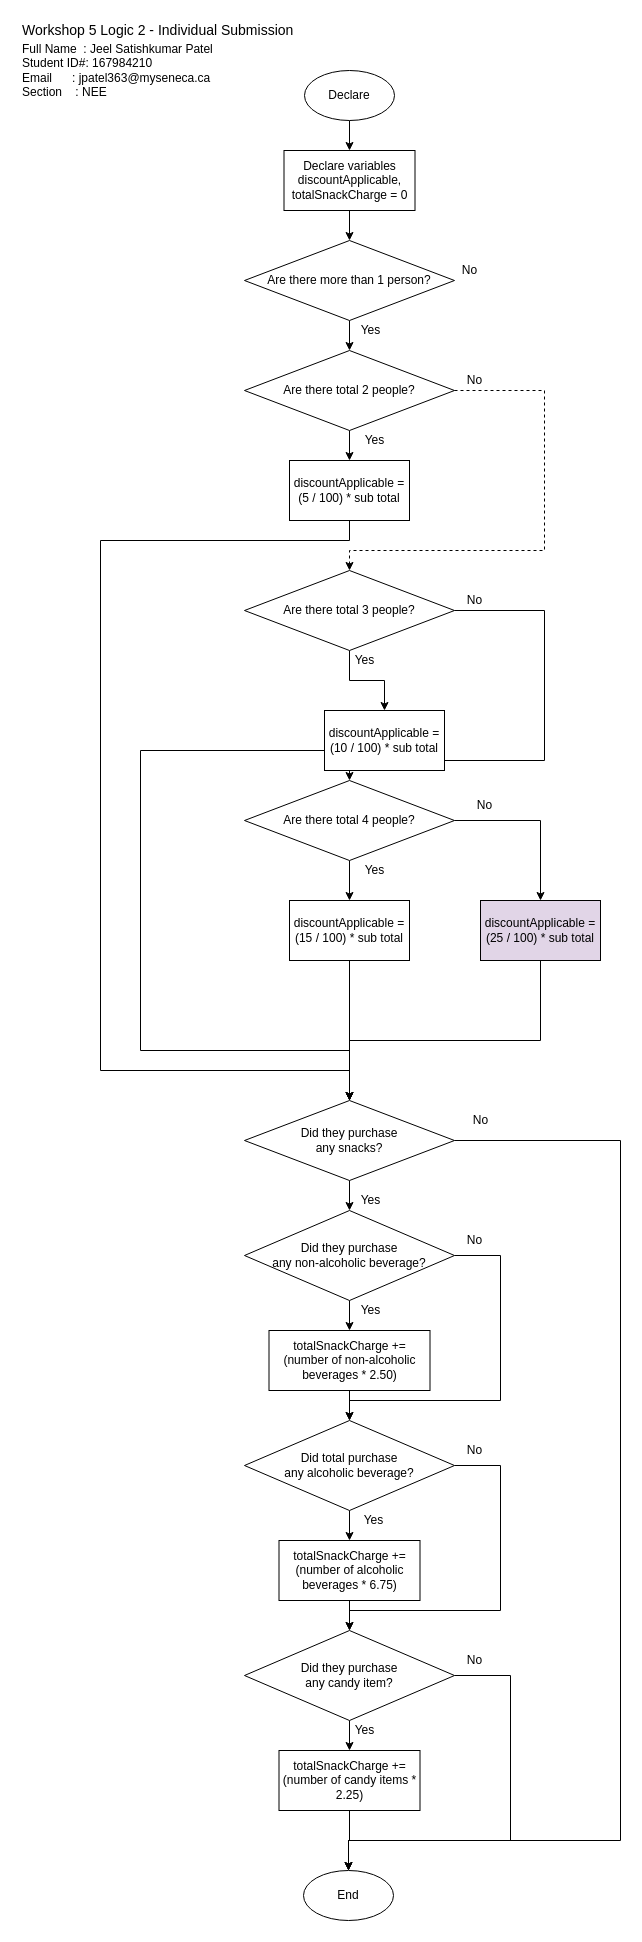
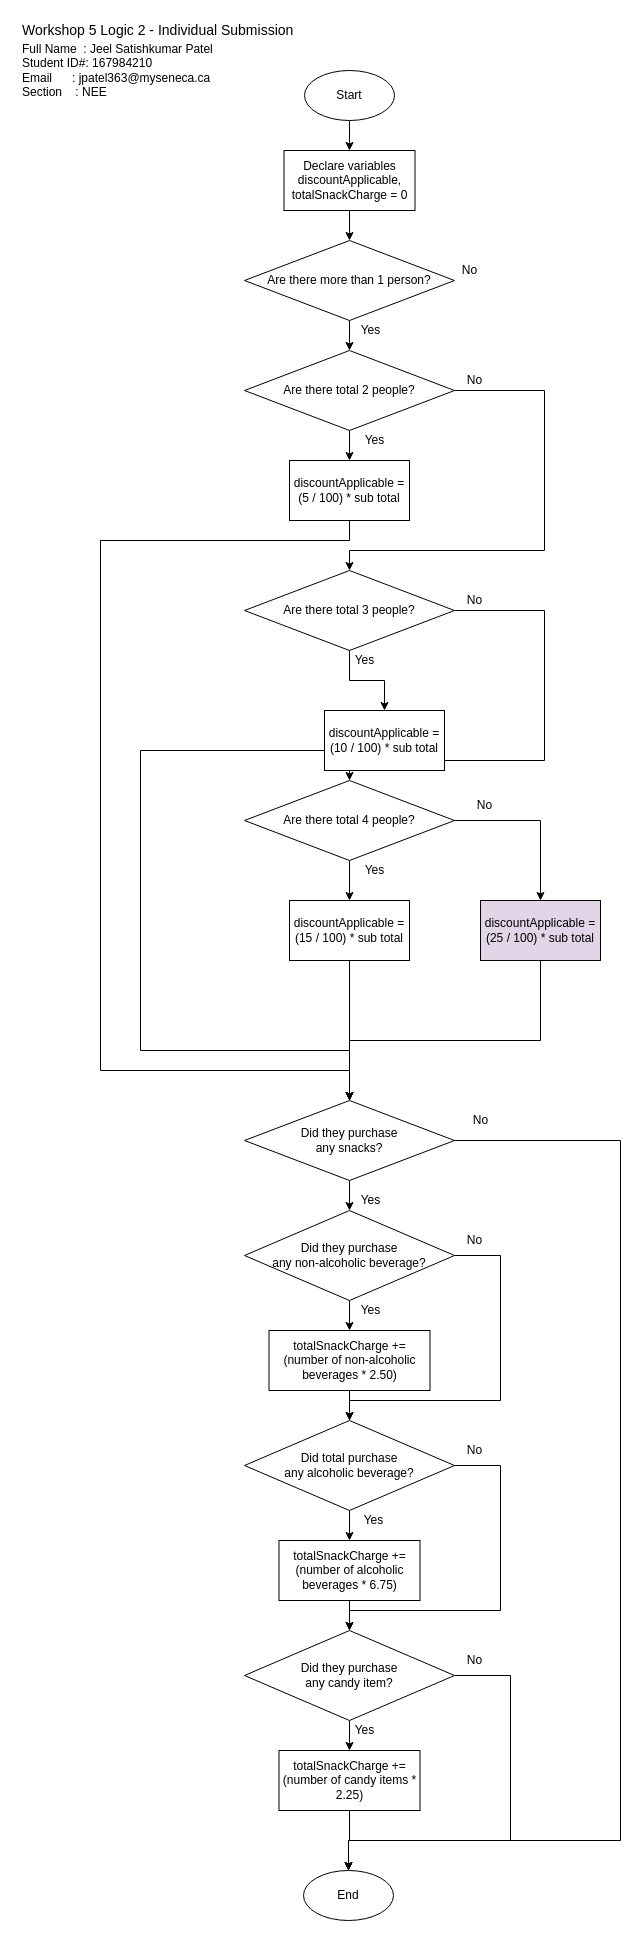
node "Declare": label "Declare" -> "Start"
edge "Are there total 2 people?" -> "Are there total 3 people?": style dashed -> solid
